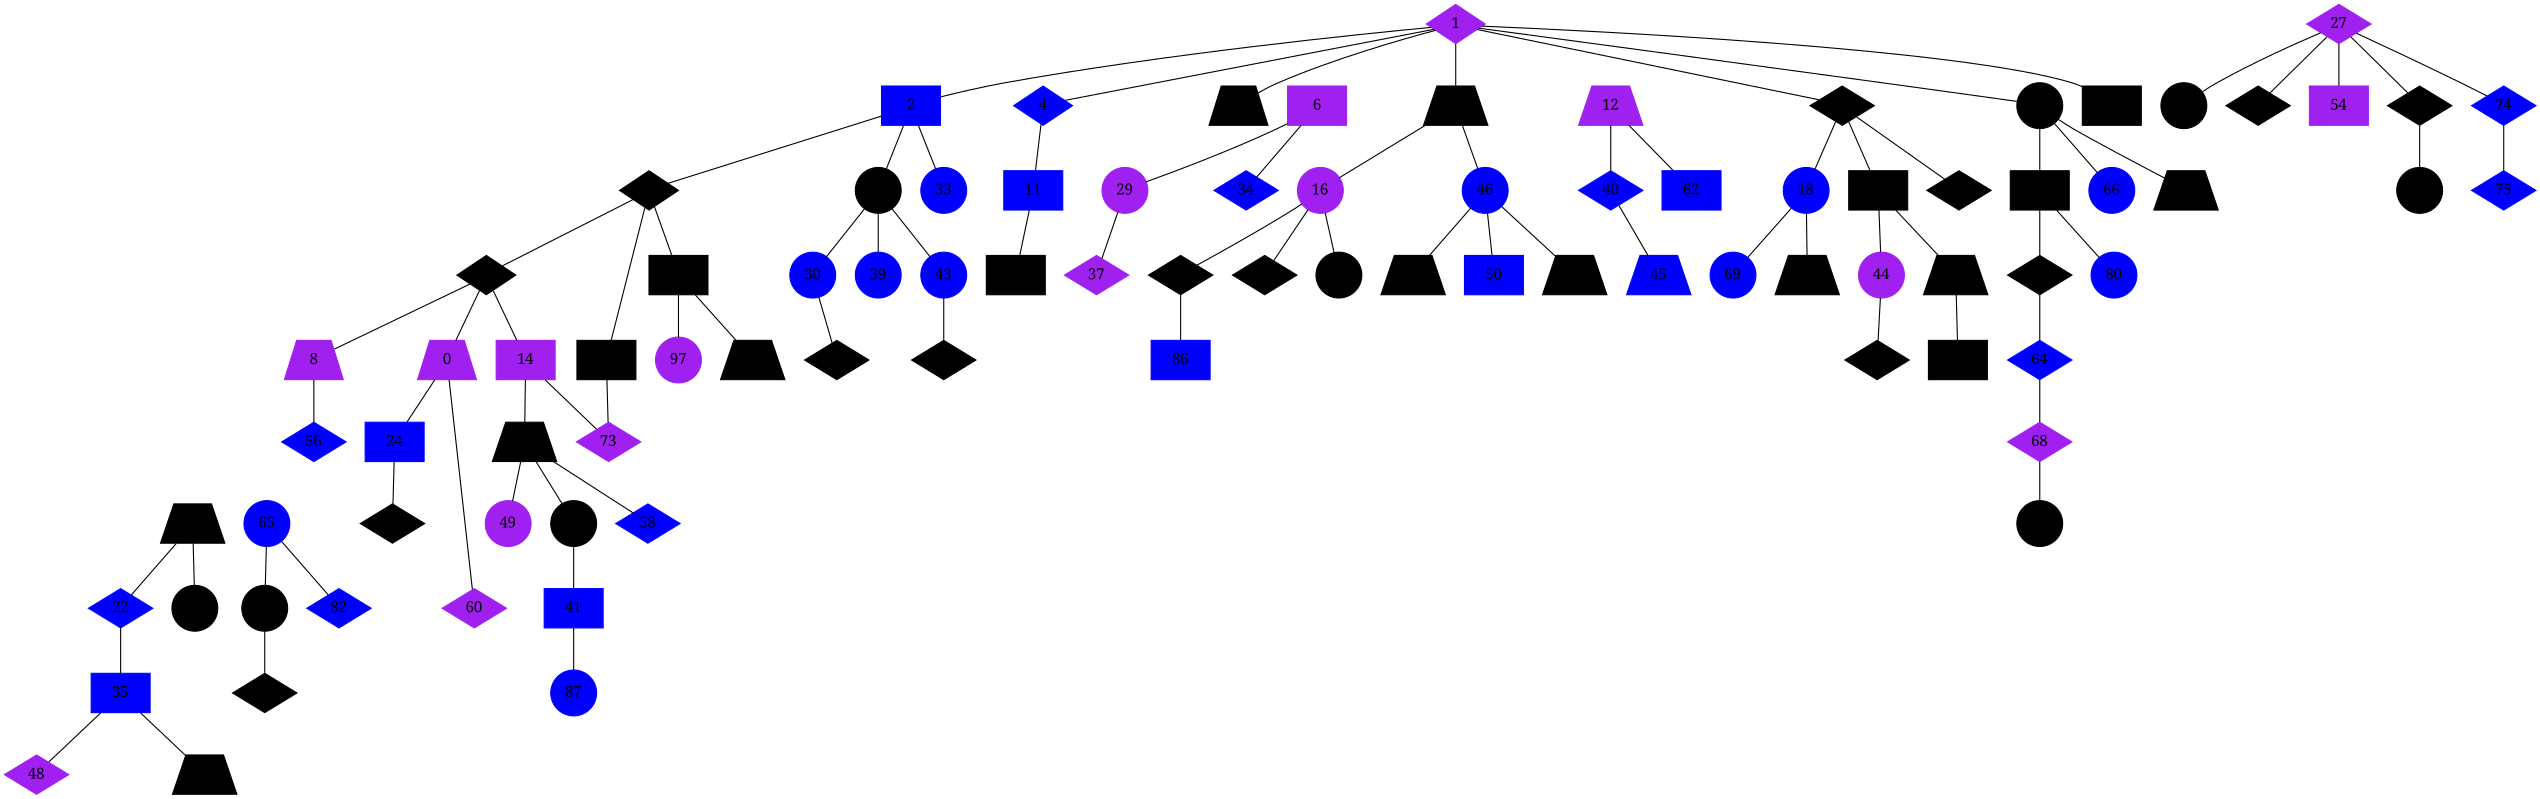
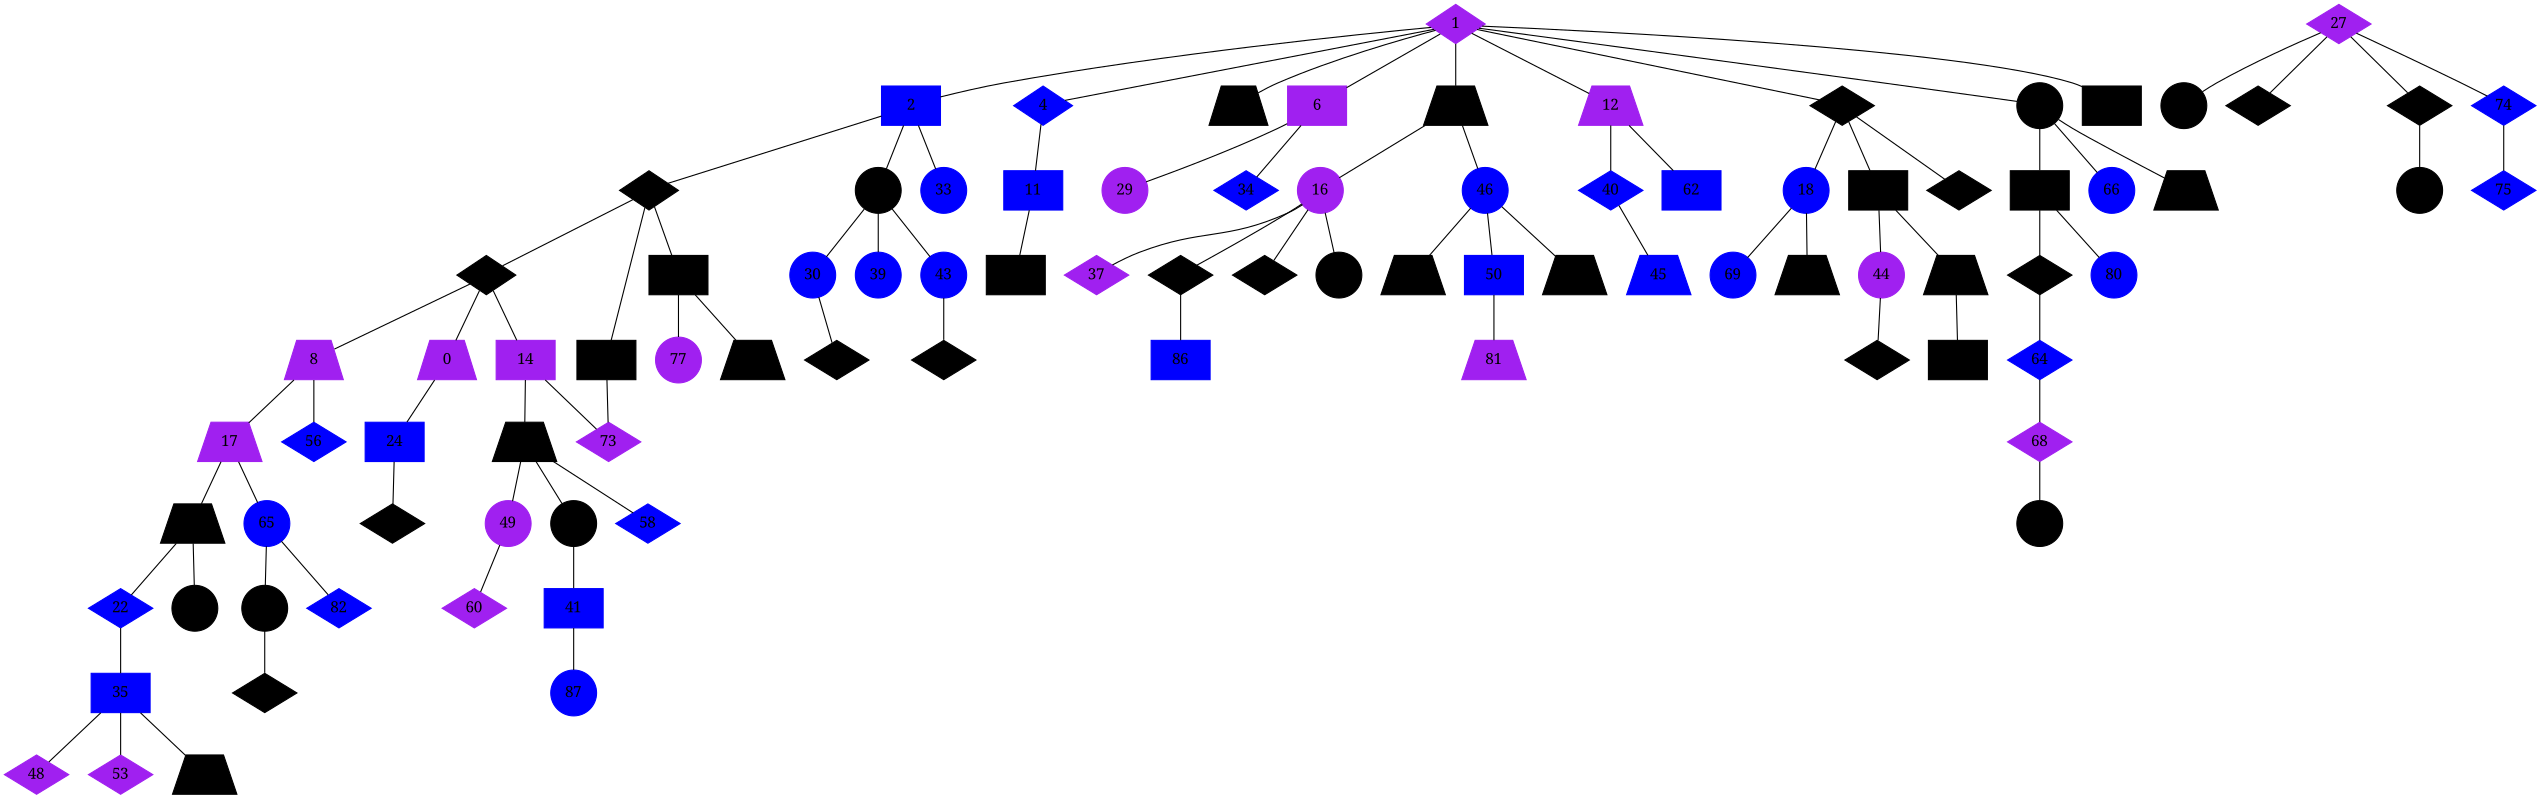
edge "1" -- "6": added
edge "1" -- "12": added
node "54": removed
edge "29" -- "37": now "16" -- "37"
node "97": label "97" -> "77"
node "81": added
node "17": added
edge "0" -- "60": now "49" -- "60"
node "53": added
